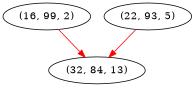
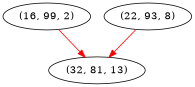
node "(22, 93, 5)": label "(22, 93, 5)" -> "(22, 93, 8)"
node "(32, 84, 13)": label "(32, 84, 13)" -> "(32, 81, 13)"
